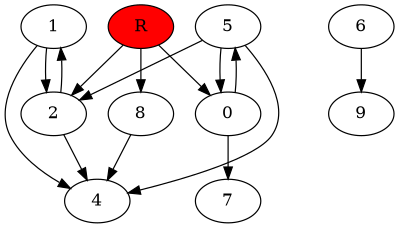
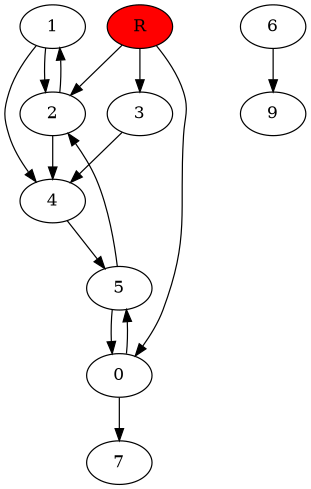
node "8": label "8" -> "3"
edge "5" -> "4": reversed
